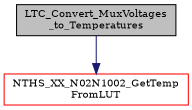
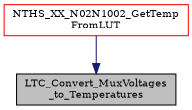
edge "LTC_Convert_MuxVoltages _to_Temperatures" -> "NTHS_XX_N02N1002_GetTemp FromLUT": reversed
